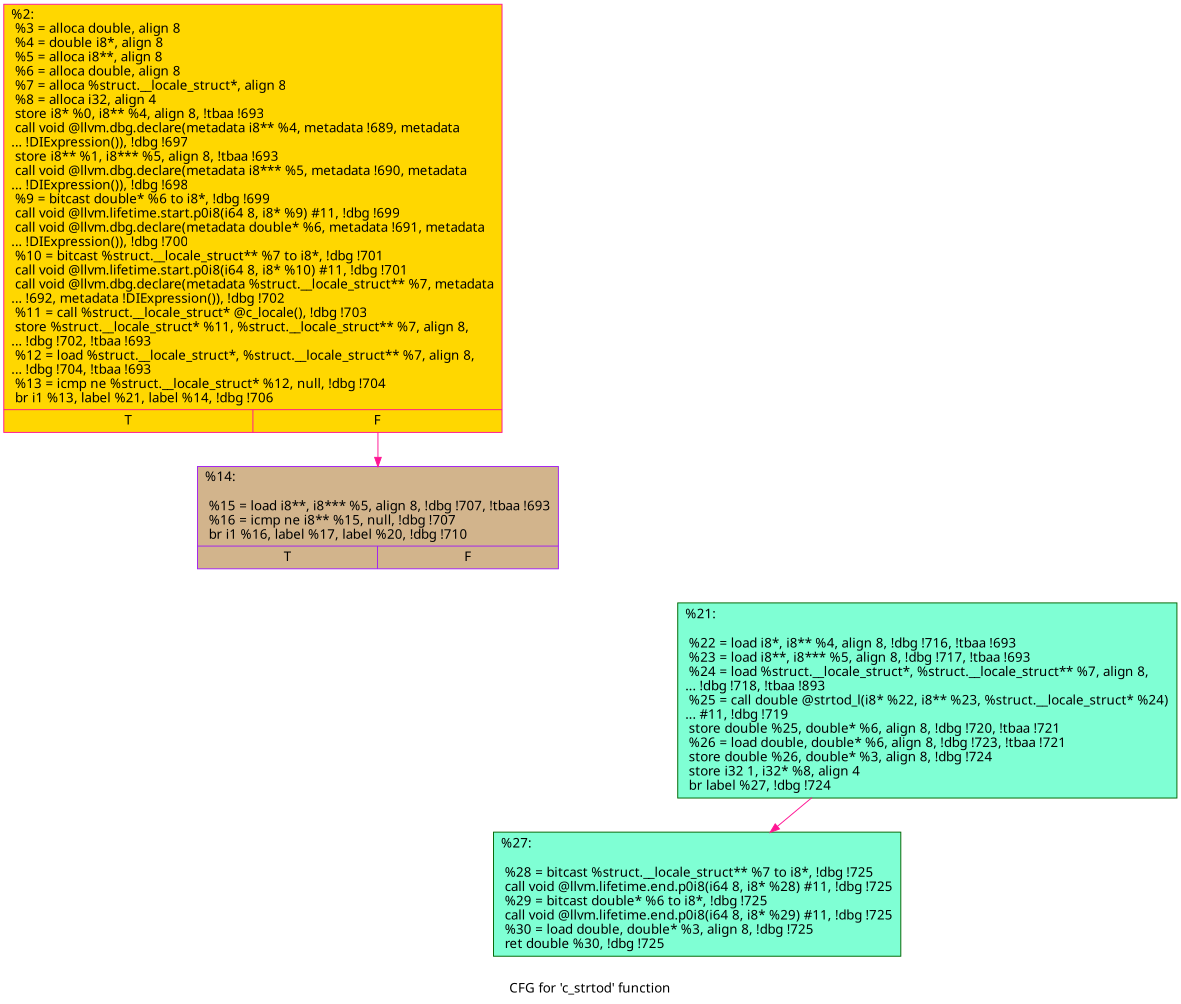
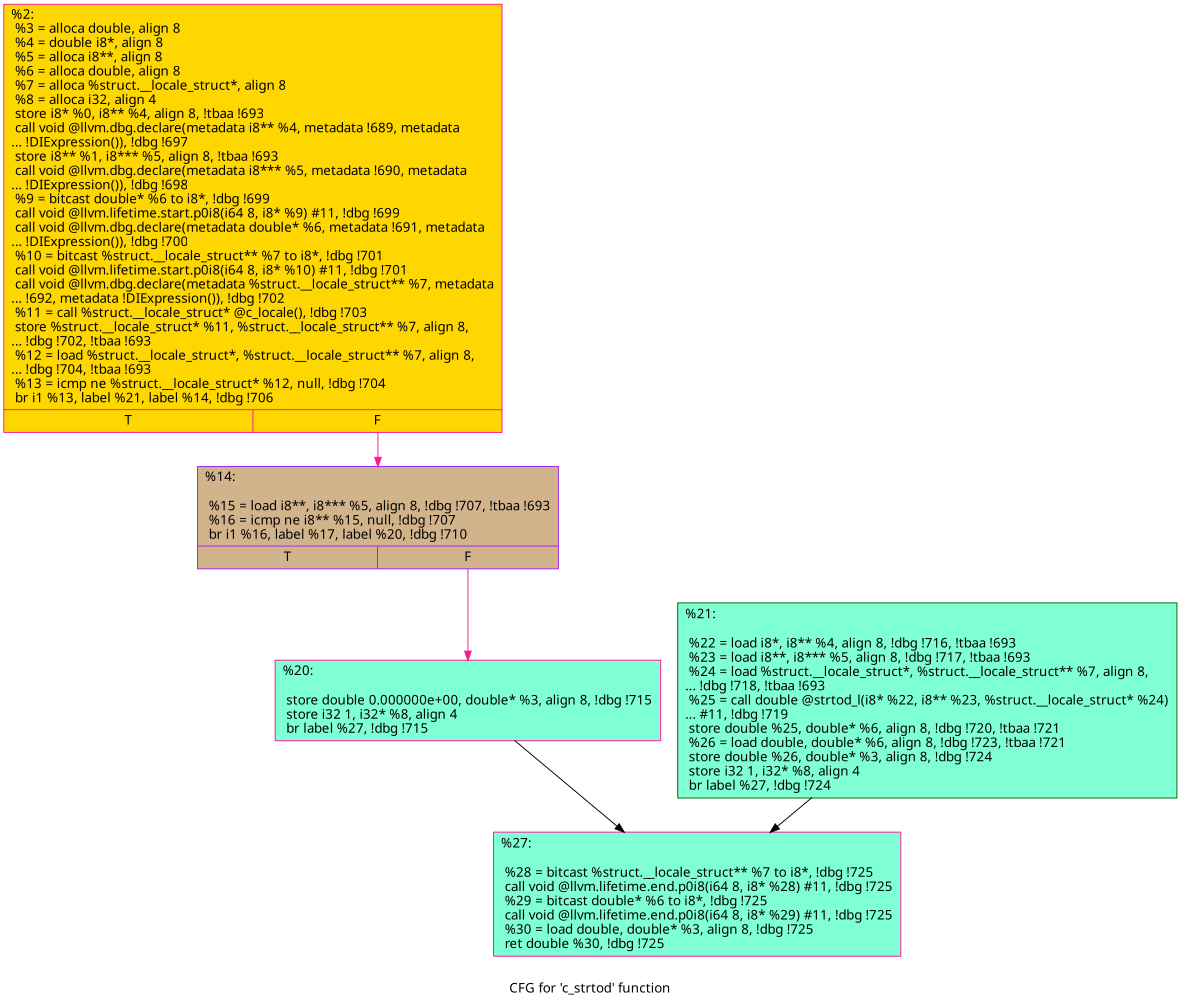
node "%21:": text "... !dbg !718, !tbaa !893" -> "... !dbg !718, !tbaa !693"
node "%20:": added
edge "%21:" -> "%27:": color deeppink -> black
node "%27:": color darkgreen -> deeppink
